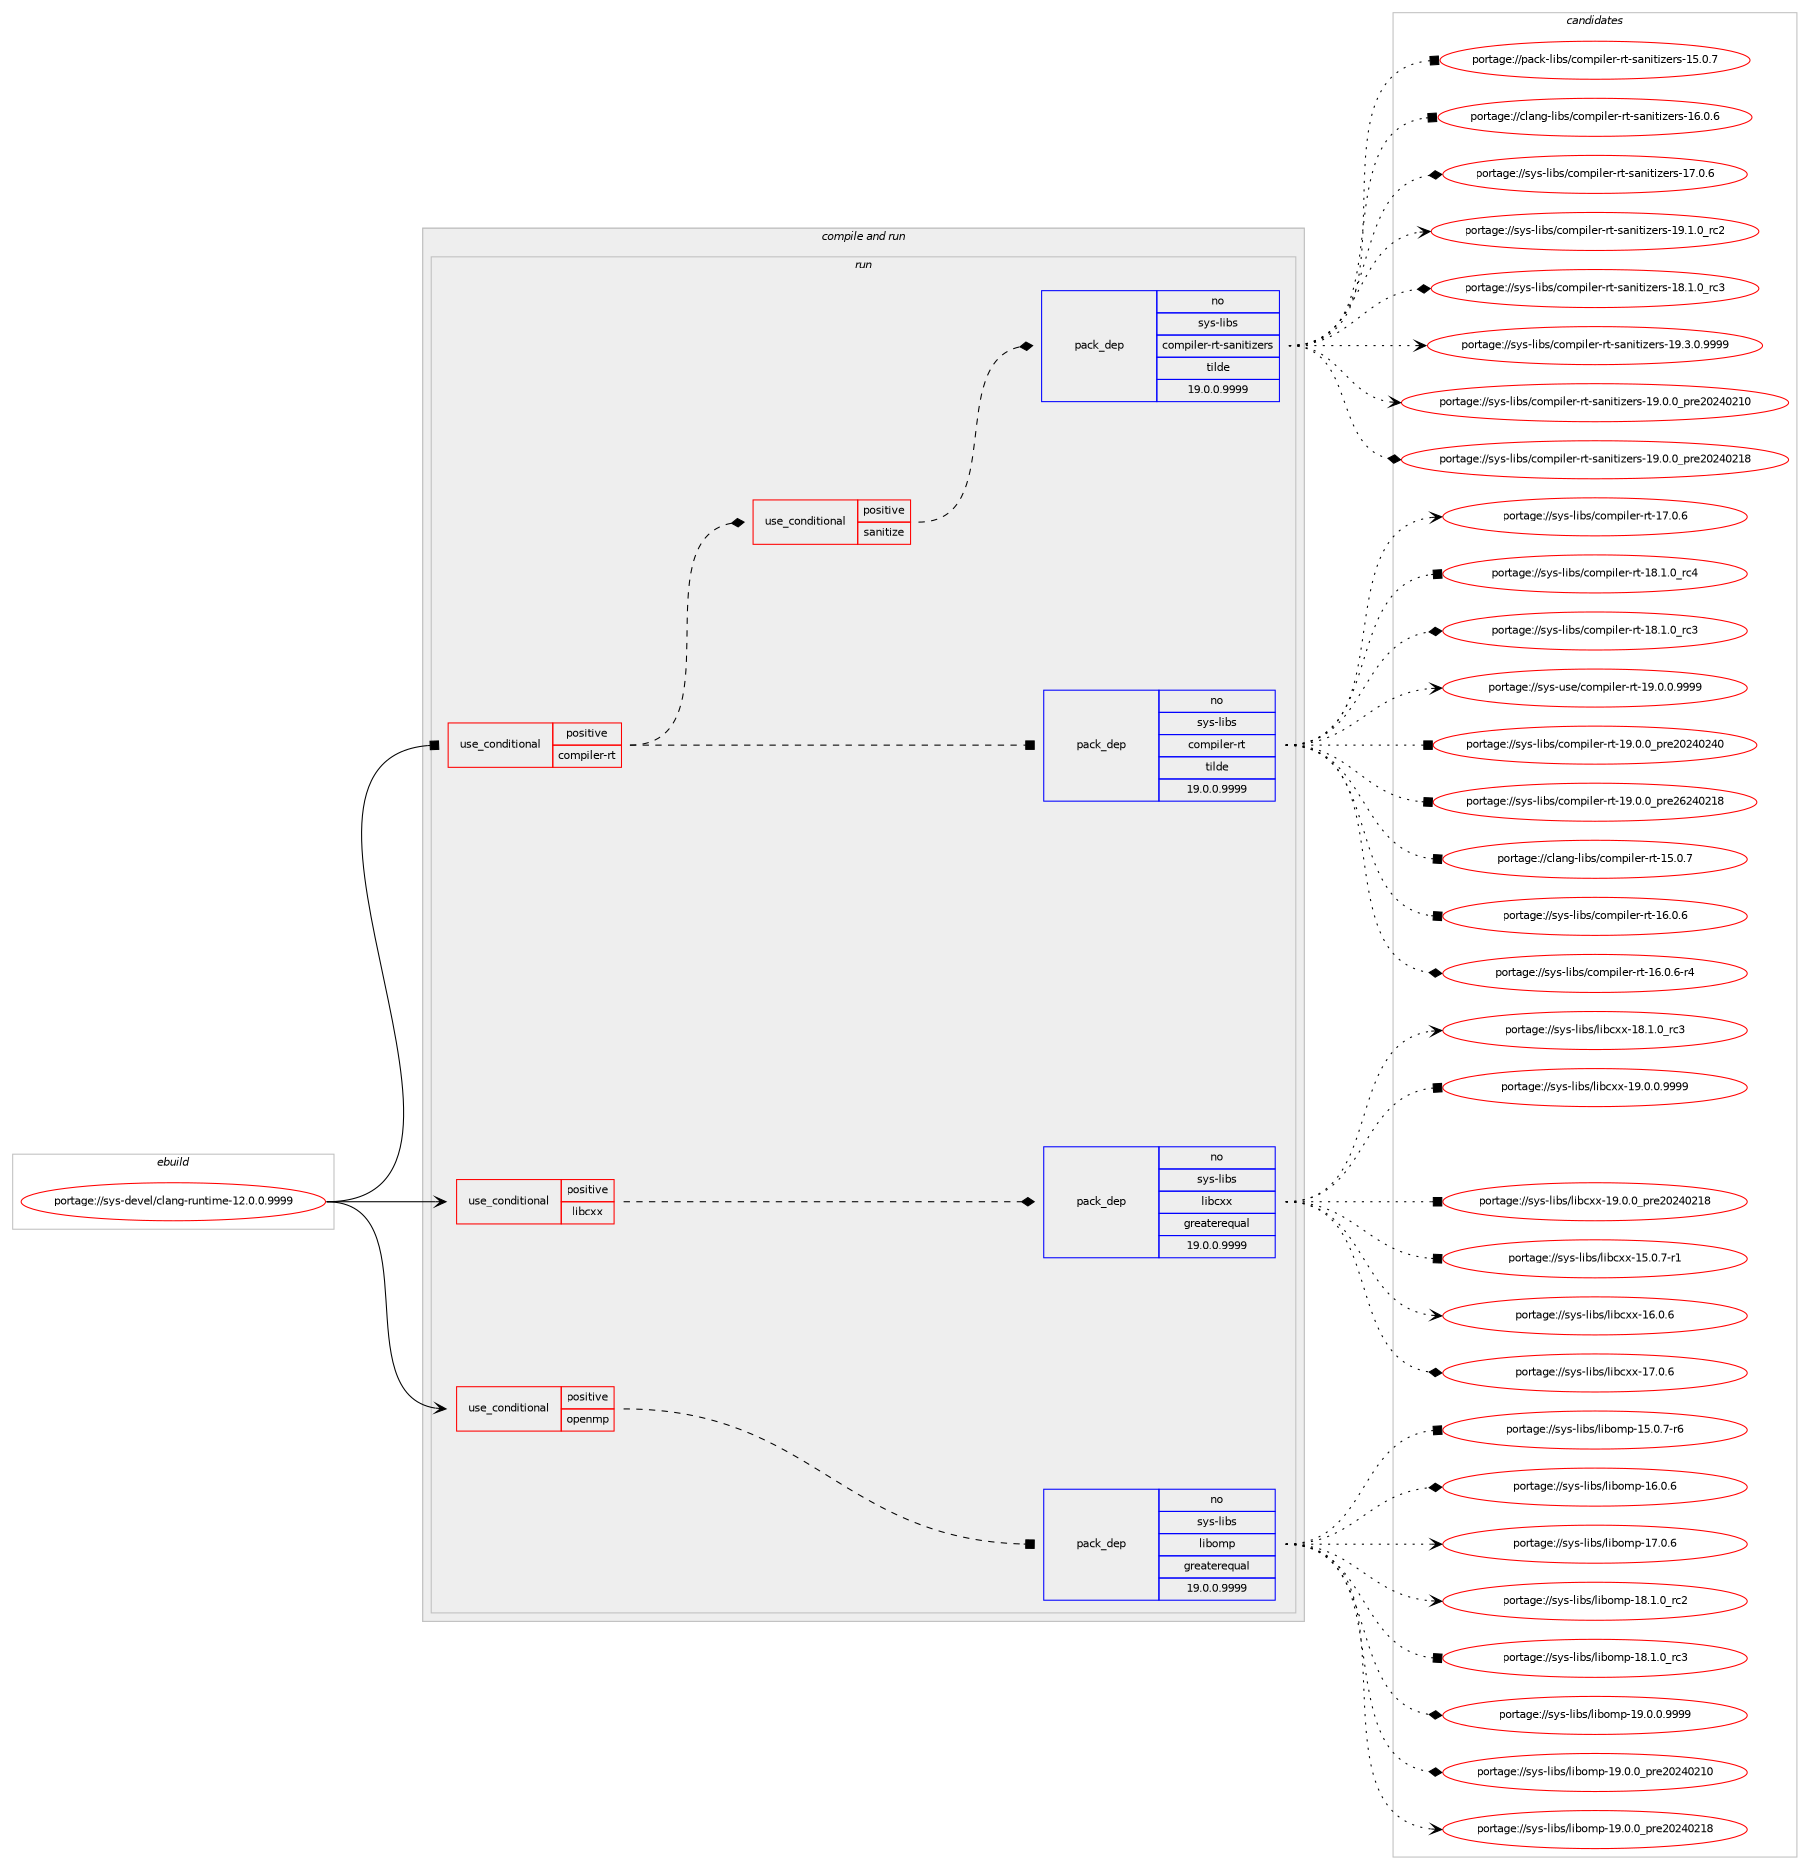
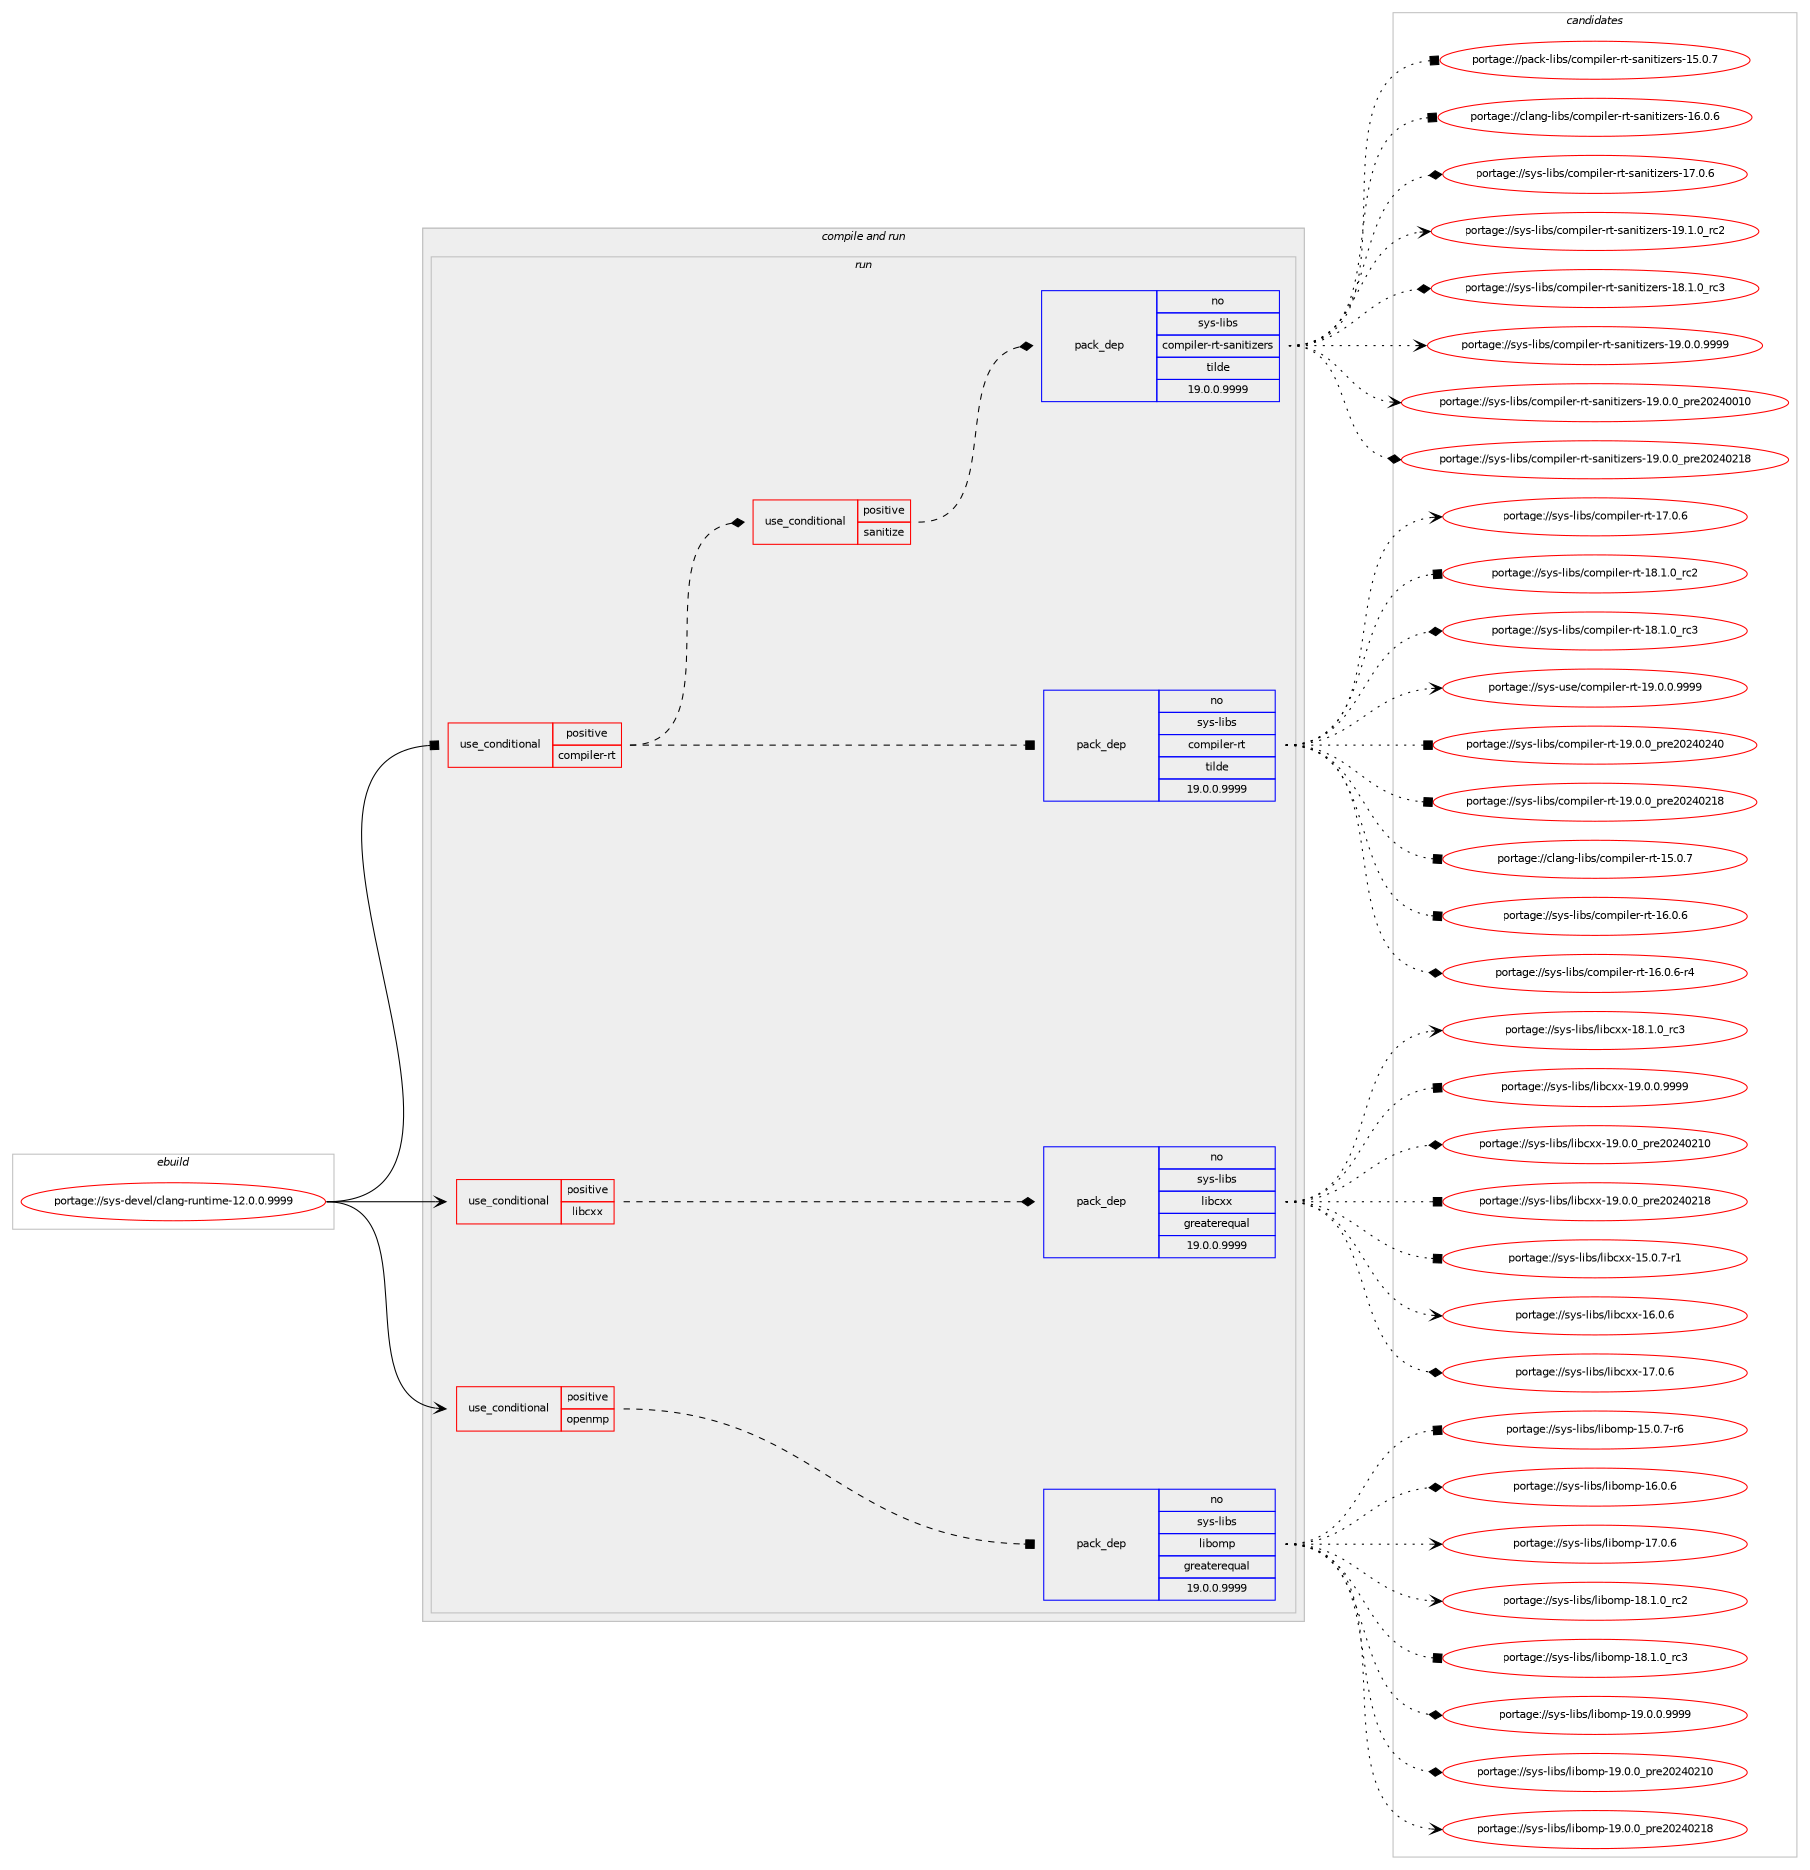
node "portage://sys-libs/compiler-rt-sanitizers-19.3.0.9999": label "portage://sys-libs/compiler-rt-sanitizers-19.3.0.9999" -> "portage://sys-libs/compiler-rt-sanitizers-19.0.0.9999"
node "portage://sys-libs/compiler-rt-sanitizers-19.0.0_pre20240210": label "portage://sys-libs/compiler-rt-sanitizers-19.0.0_pre20240210" -> "portage://sys-libs/compiler-rt-sanitizers-19.0.0_pre20240010"
node "portage://sys-libs/compiler-rt-18.1.0_rc4": label "portage://sys-libs/compiler-rt-18.1.0_rc4" -> "portage://sys-libs/compiler-rt-18.1.0_rc2"
node "portage://sys-libs/compiler-rt-19.0.0_pre26240218": label "portage://sys-libs/compiler-rt-19.0.0_pre26240218" -> "portage://sys-libs/compiler-rt-19.0.0_pre20240218"
node "portage://sys-libs/libcxx-19.0.0_pre20240210": added
